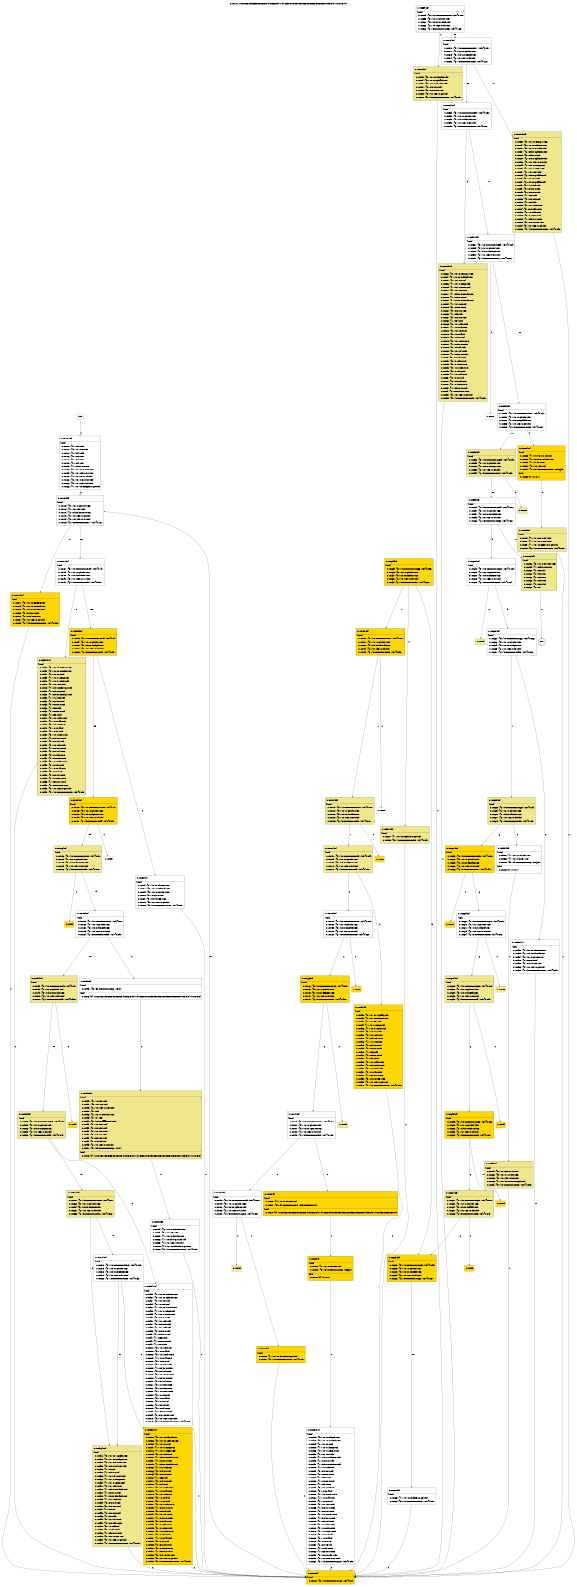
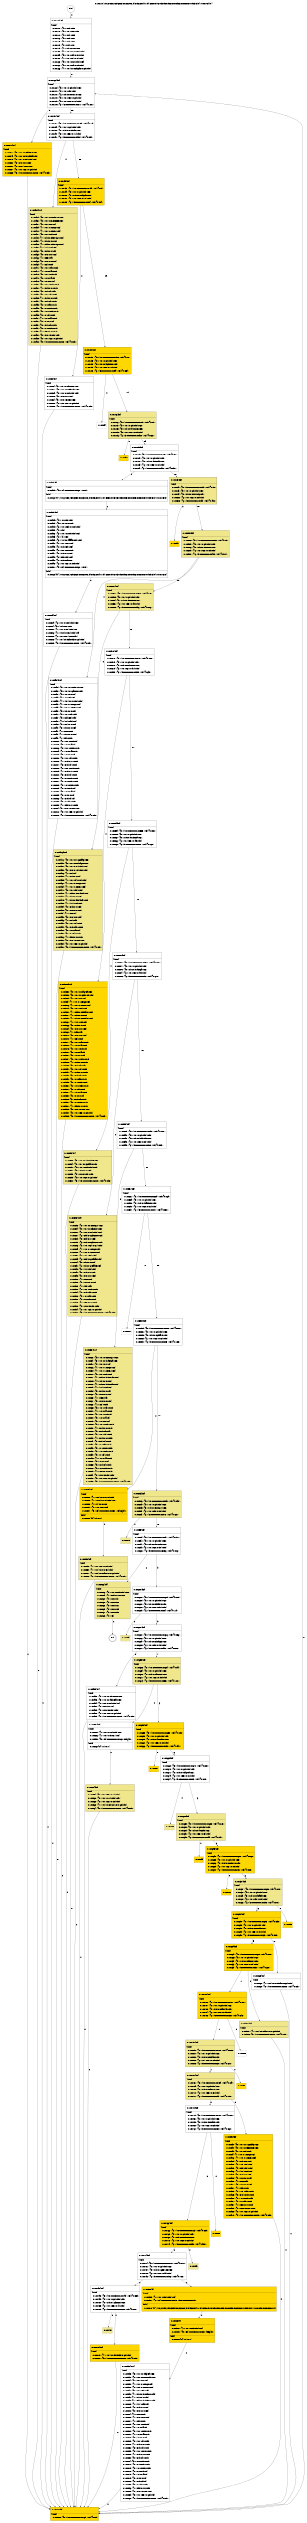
edge "0x4016e9 [25]" -> "0x4016d0 [25]": reversed
node "0x4019d5 [52]": fillcolor khaki -> white
edge "0x401540 [25]" -> "0x401946 [111]": now "0x401540 [25]" -> "0x401559 [25]"
